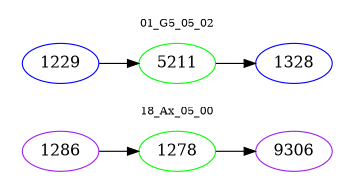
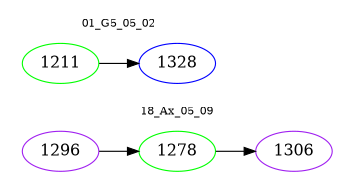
node "1229": removed
node "5211": label "5211" -> "1211"
cluster "18_Ax_05_00": label "18_Ax_05_00" -> "18_Ax_05_09"
node "1286": label "1286" -> "1296"
node "9306": label "9306" -> "1306"
